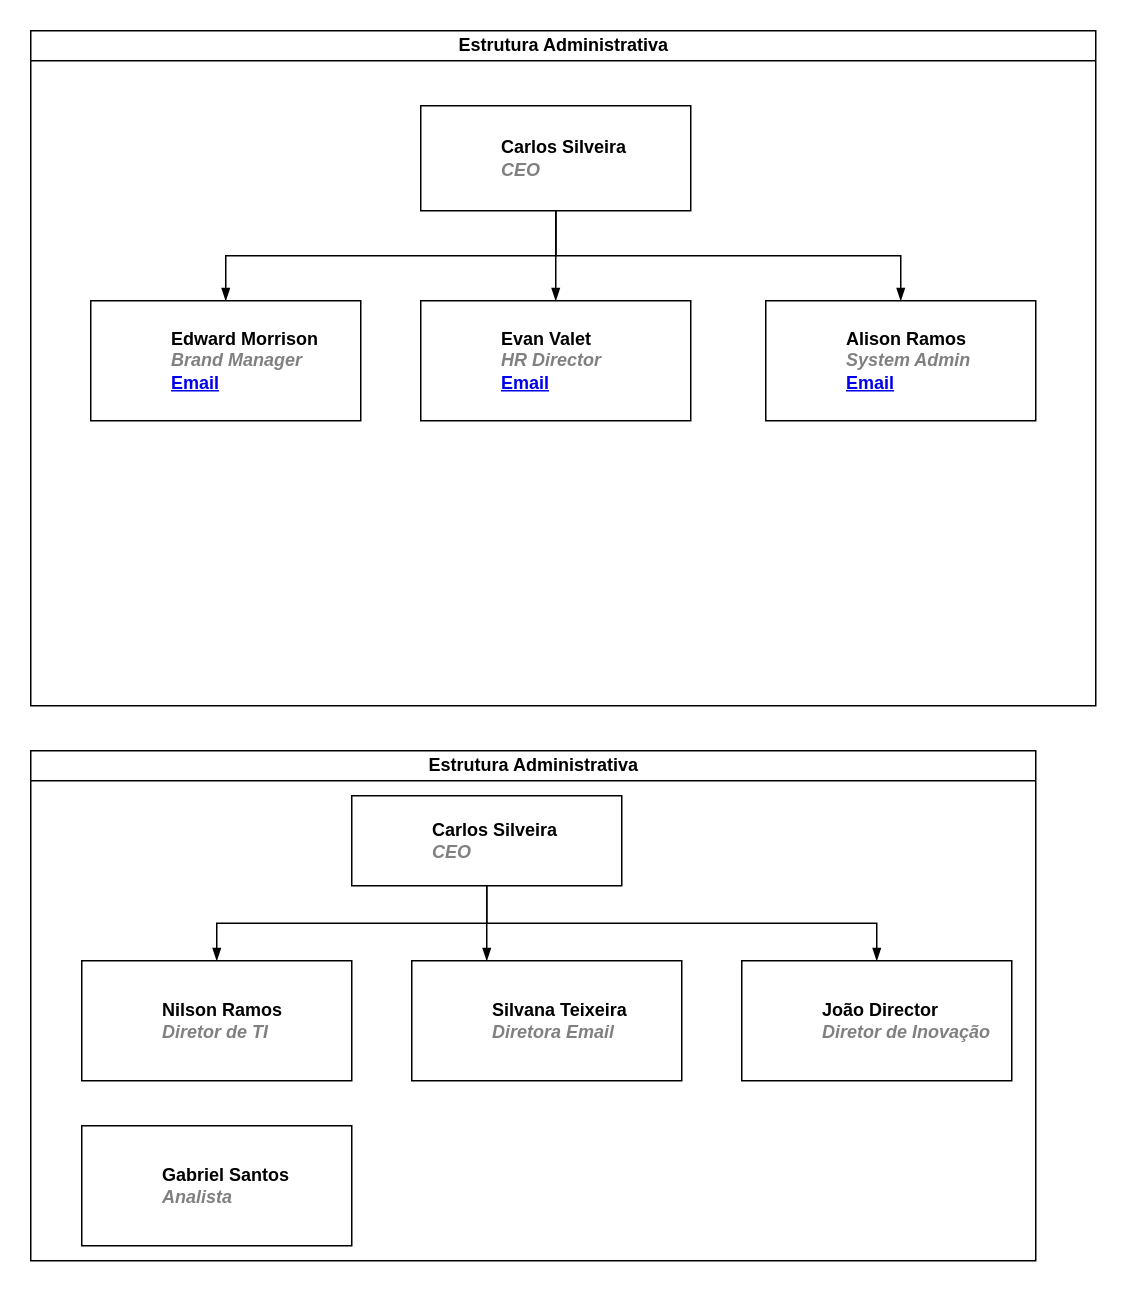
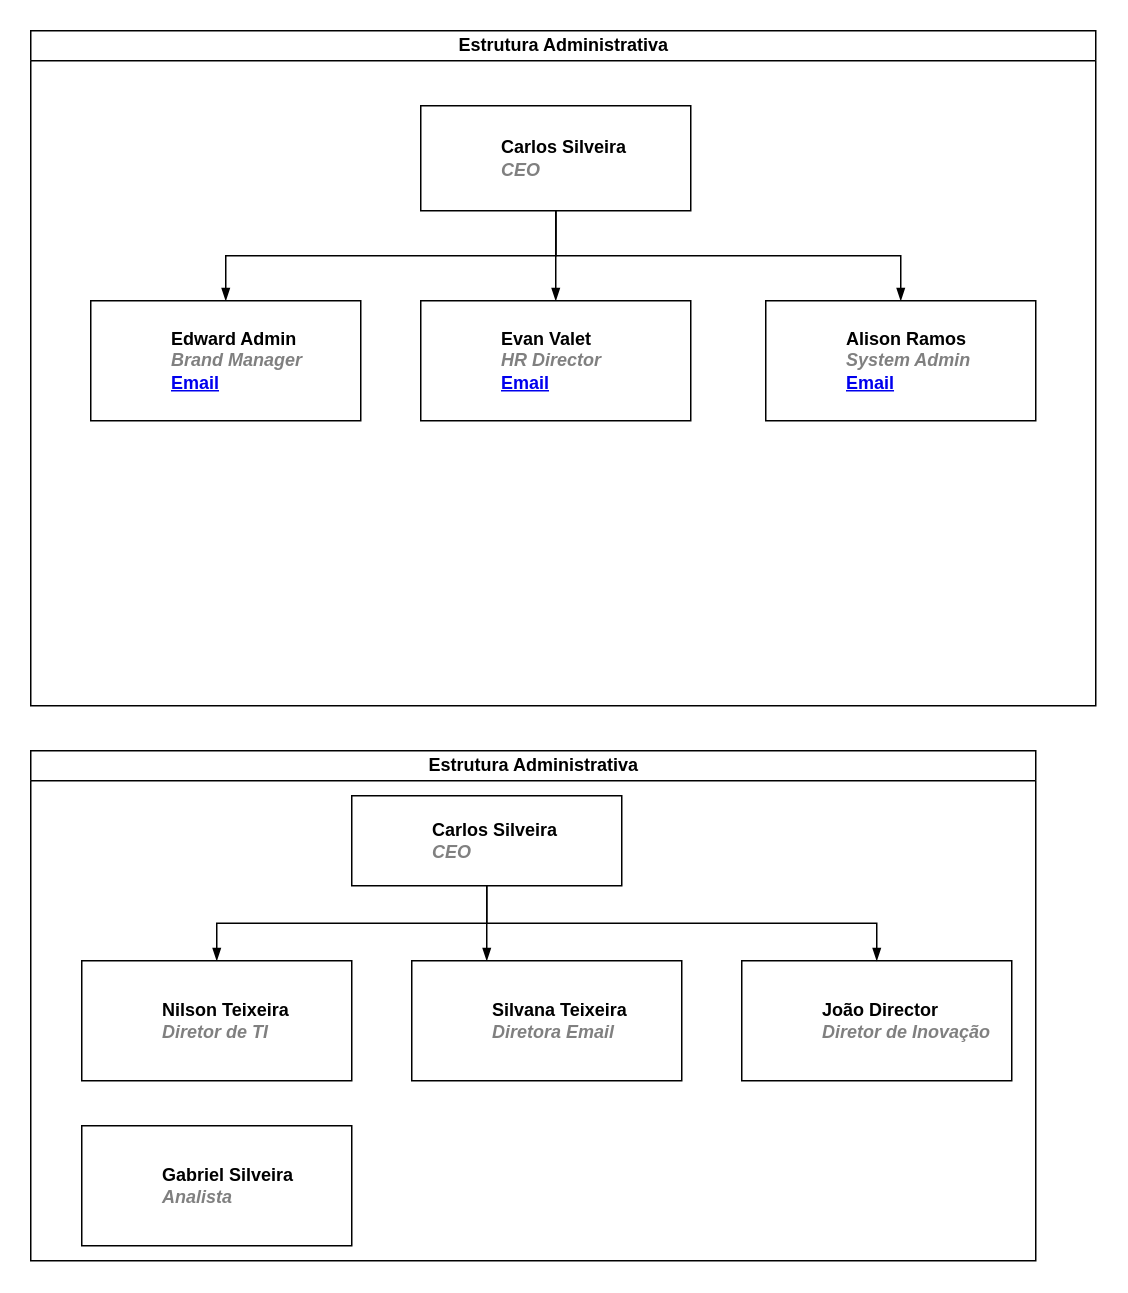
node "Edward Morrison Brand Manager Email": label "Edward Morrison Brand Manager Email" -> "Edward Admin Brand Manager Email"
node "Nilson Ramos Diretor de TI": label "Nilson Ramos Diretor de TI" -> "Nilson Teixeira Diretor de TI"
node "Gabriel Santos Analista": label "Gabriel Santos Analista" -> "Gabriel Silveira Analista"
